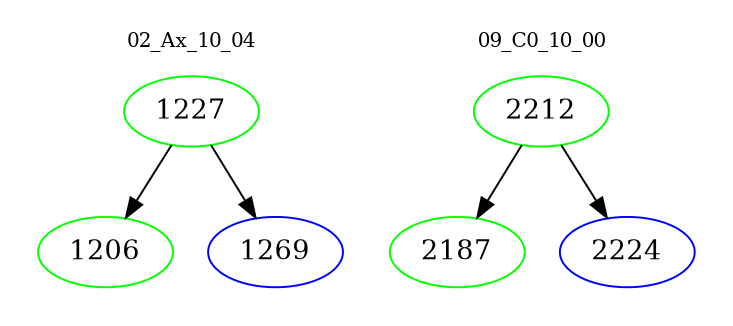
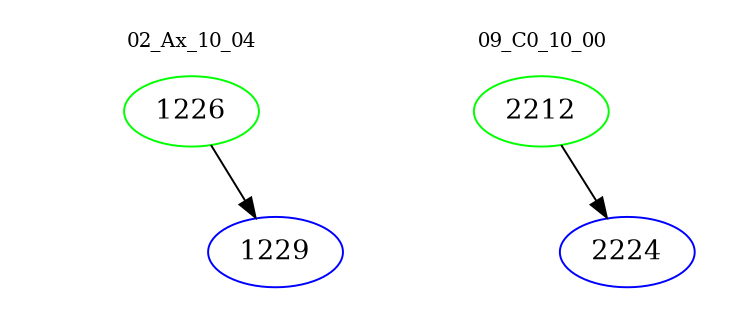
node "1227": label "1227" -> "1226"
node "1206": removed
node "1269": label "1269" -> "1229"
node "2187": removed
